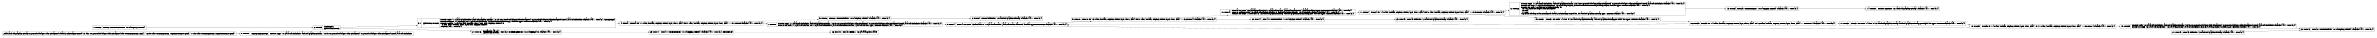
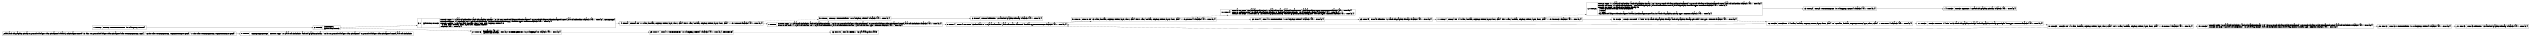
edge "10: 0x001a" -> "11: 0x0024": now "23: 0x0045" -> "11: 0x0024"
edge "21: 0x0043" -> "20: 0x0042": reversed
